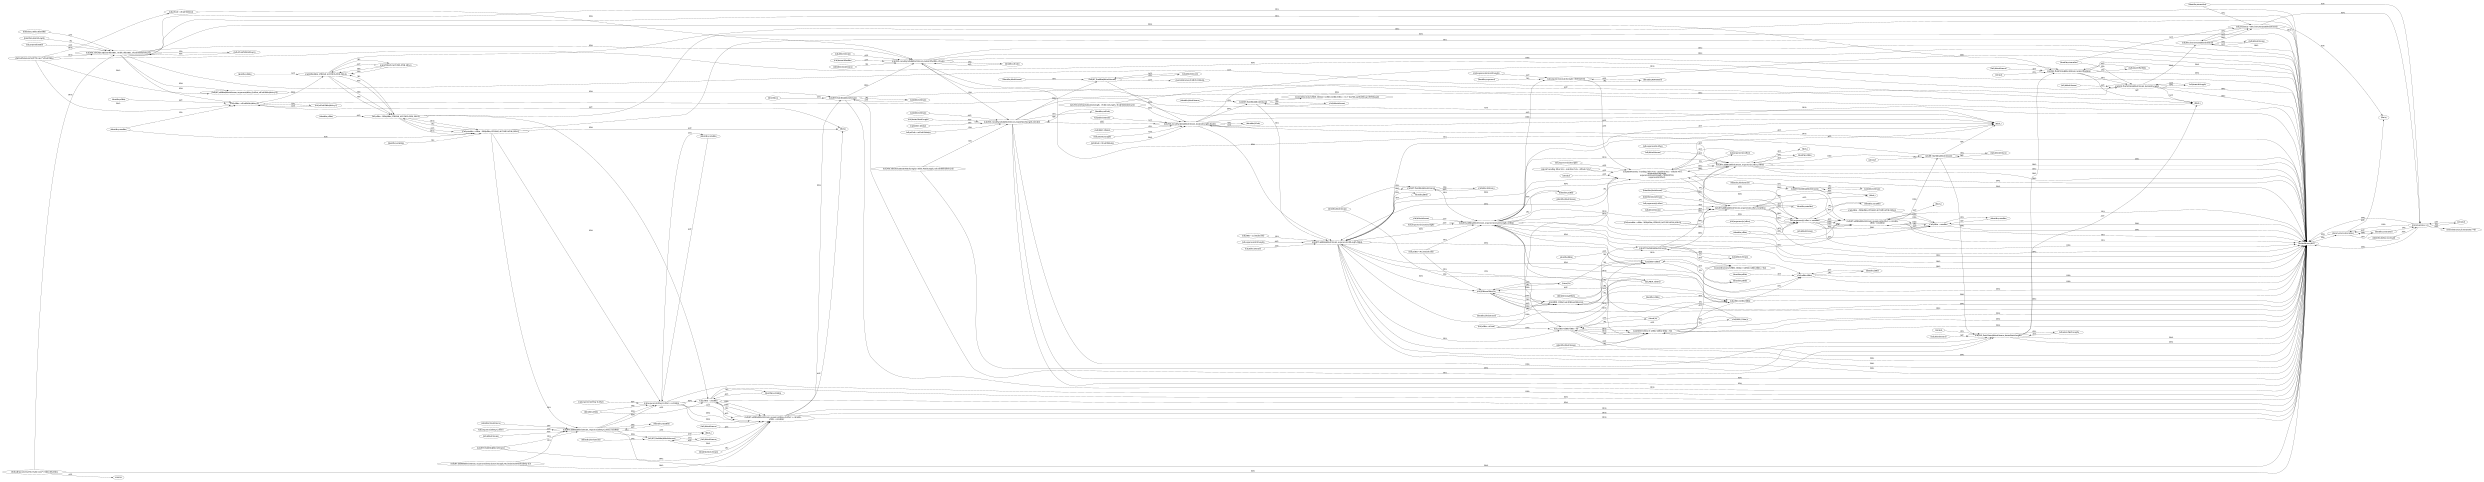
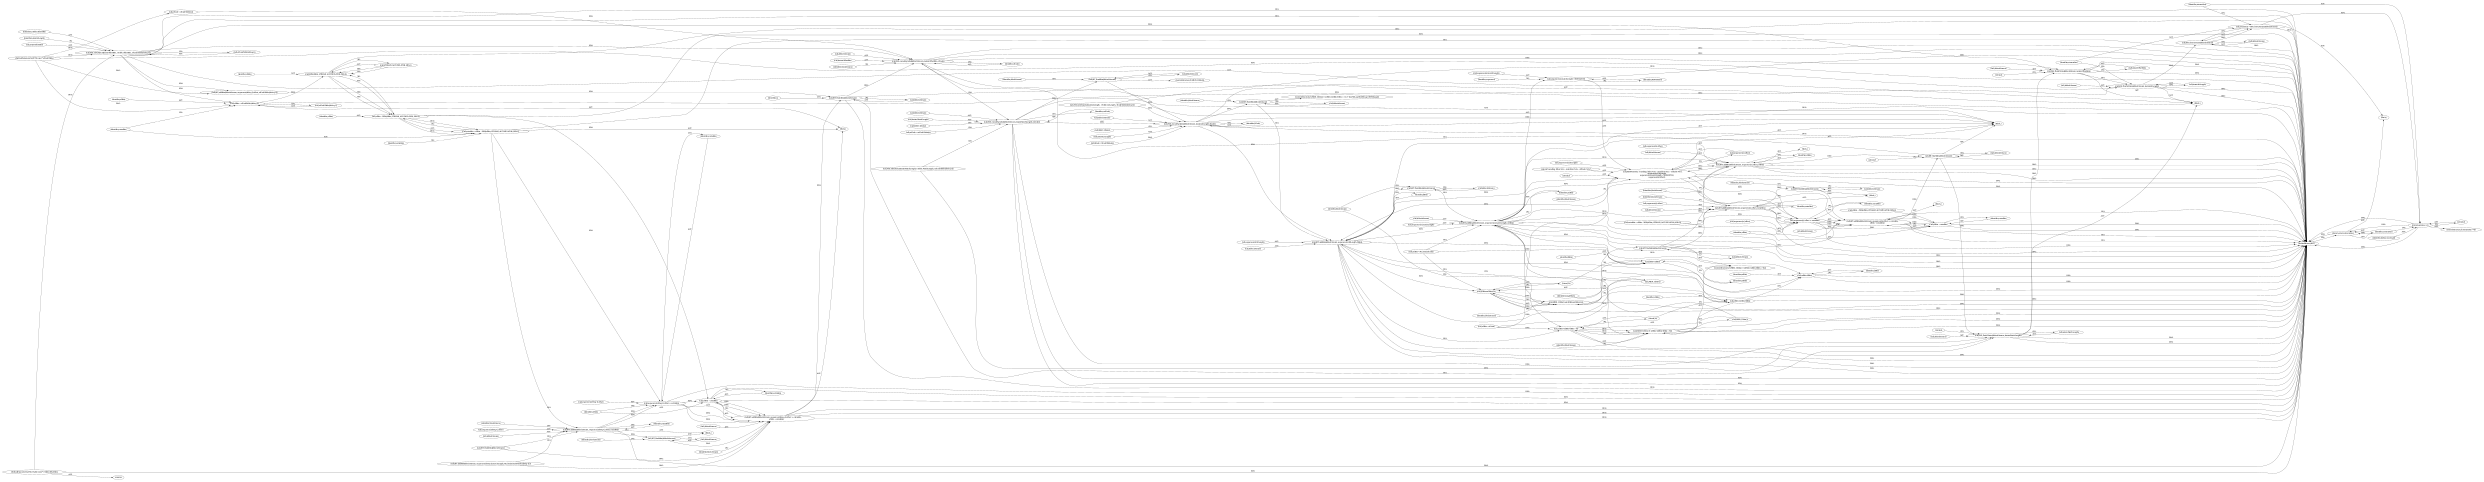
node "(Call,llBits = LL_bits[llCode])": removed
edge "(Call,ofBits+mlBits+llBits > 56)" -> "(Call,llBits+mlBits)": now "(Call,mlBits = ML_bits[mlCode])" -> "(Call,llBits+mlBits)"
